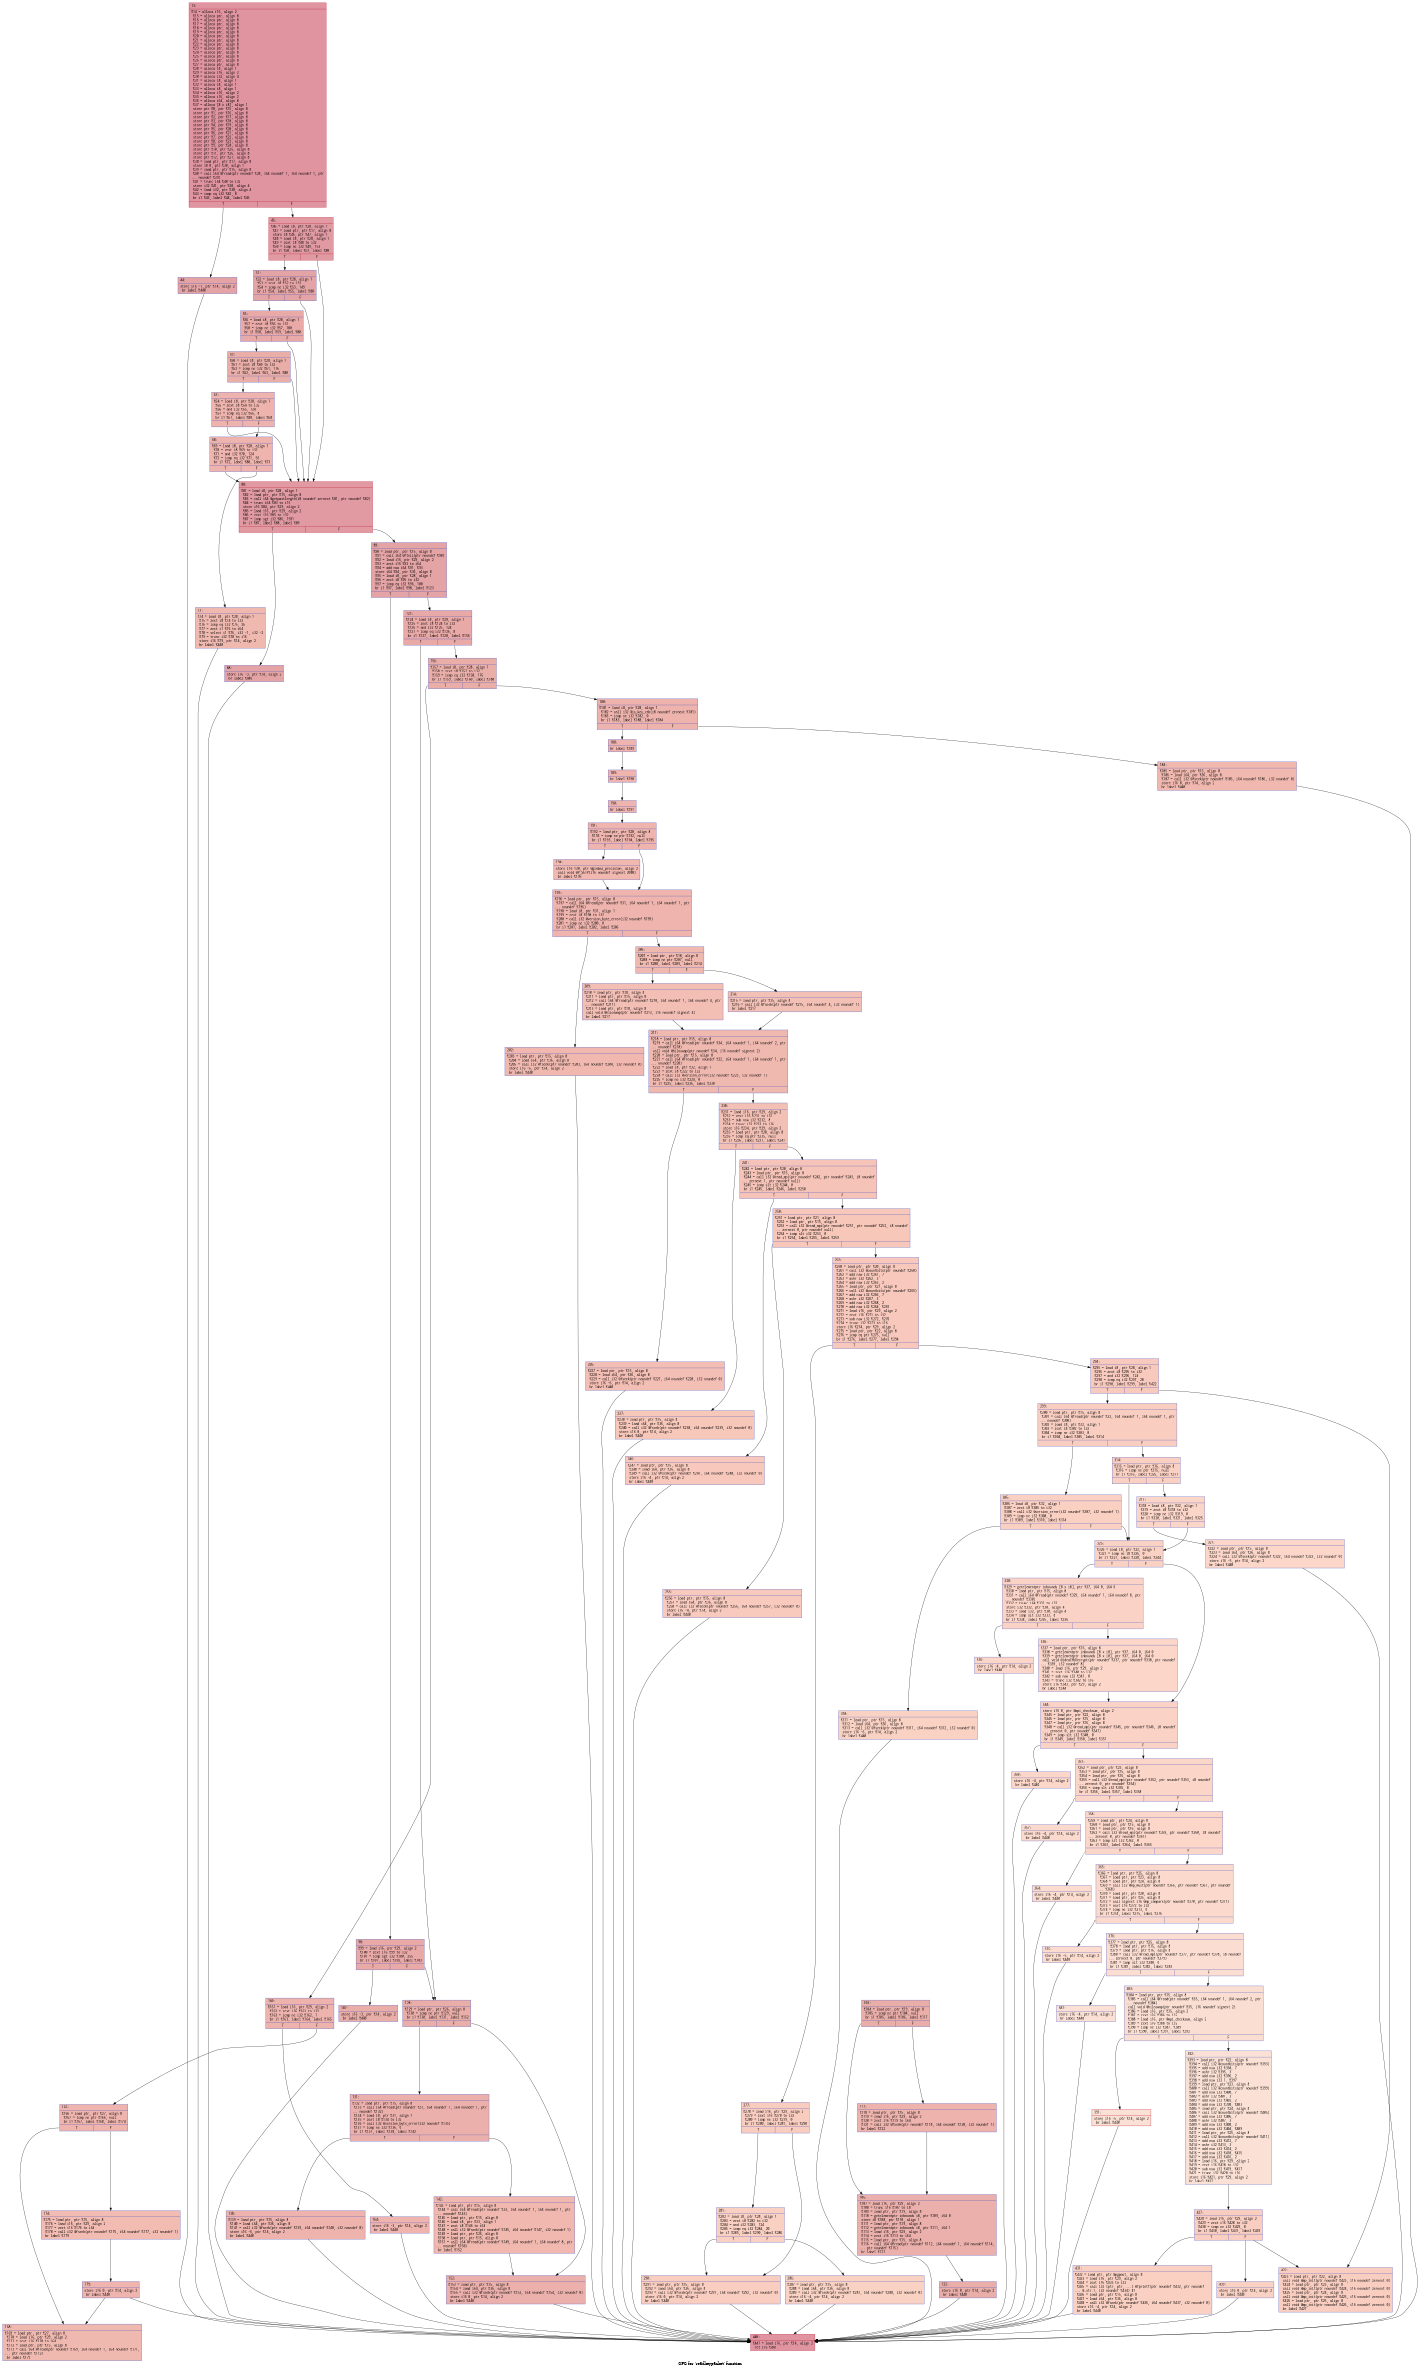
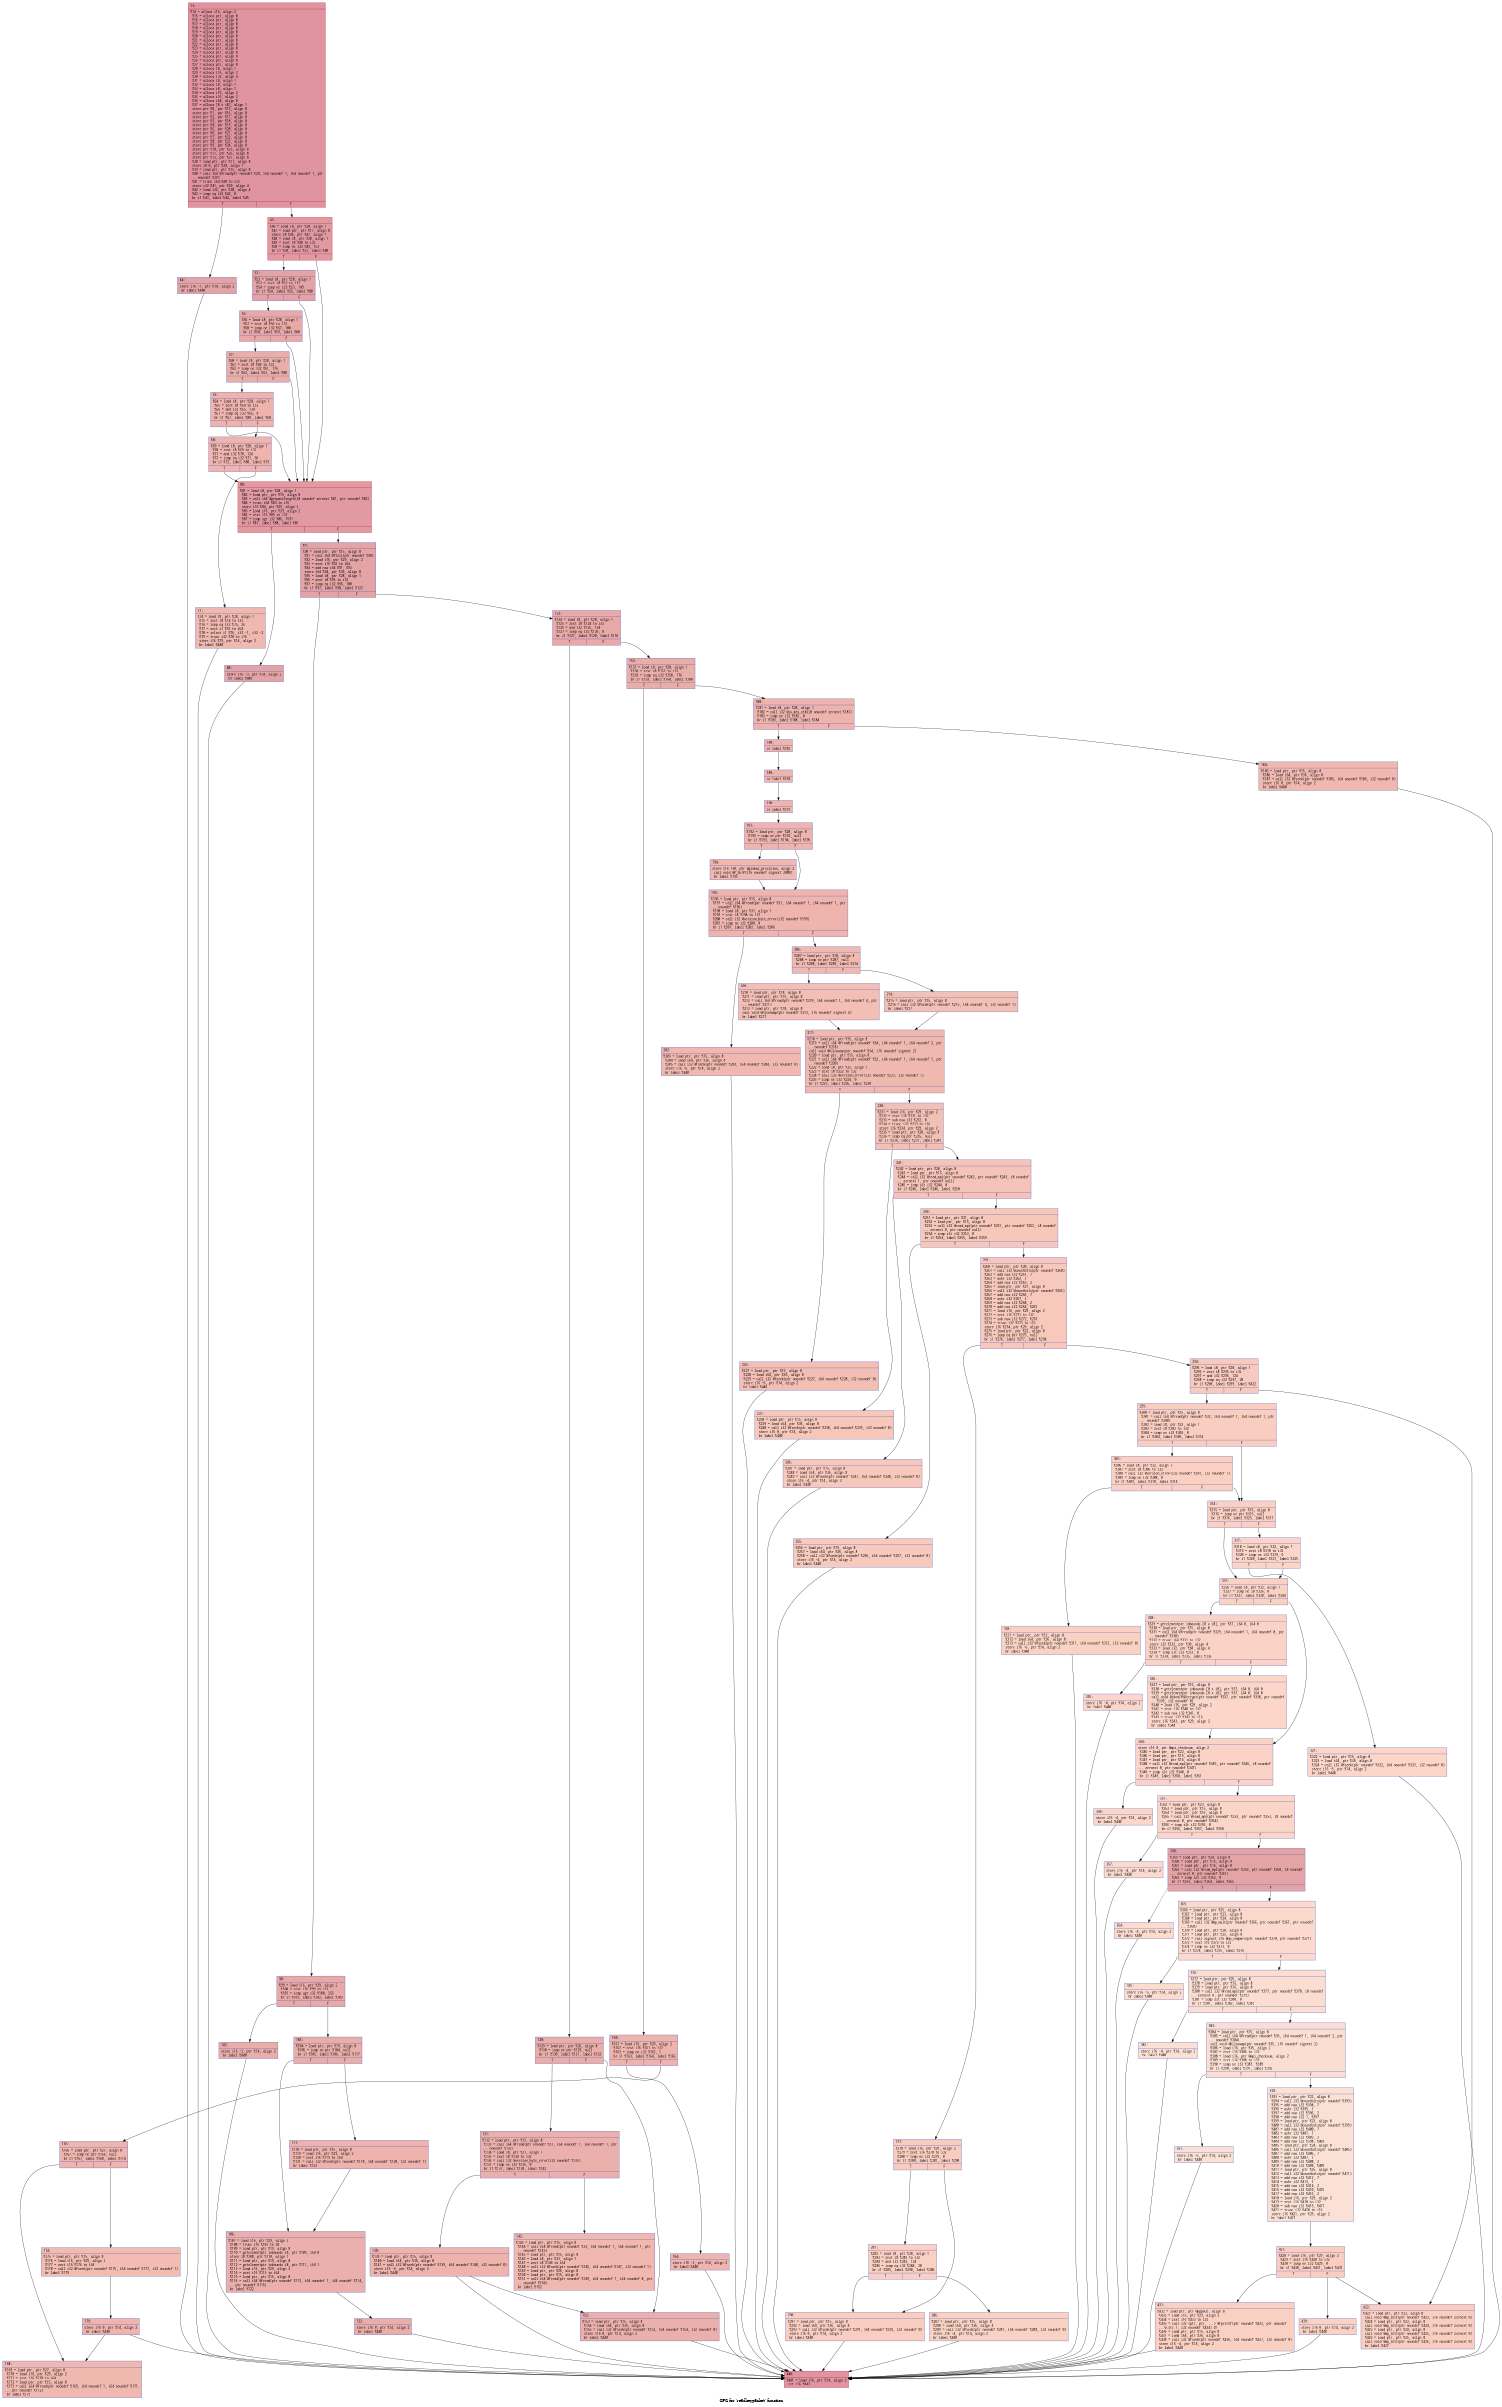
edge "305:" -> "325:": now "305:" -> "314:"
node "358:": fillcolor #f6a38570 -> #c32e3170
edge "98:" -> "128:": now "98:" -> "103:"
node "391:": color #b70d28ff -> #3d50c3ff
edge "142:" -> "152:": now "138:" -> "152:"
